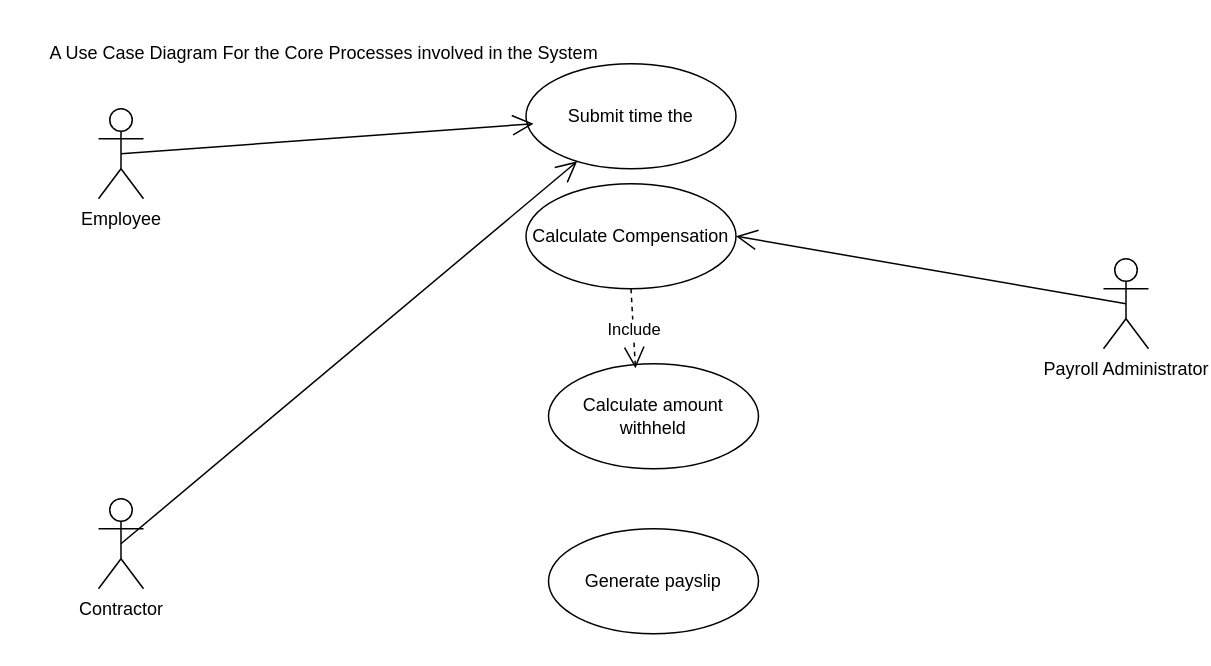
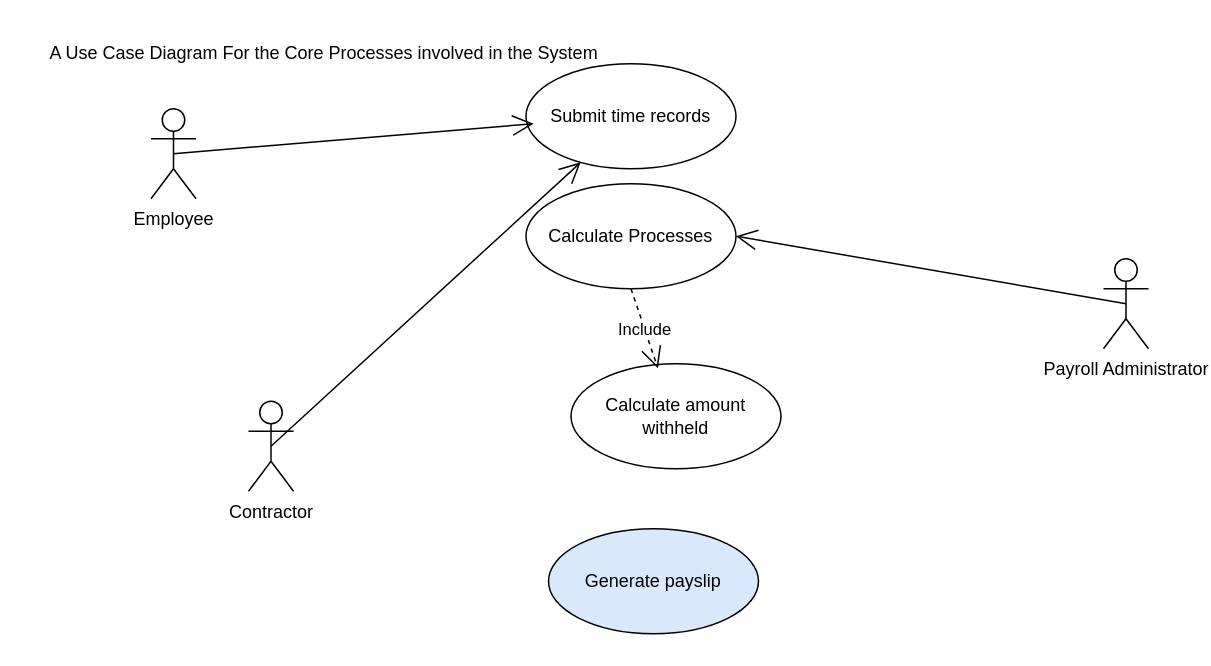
node "Submit time the": label "Submit time the" -> "Submit time records"
node "Employee": moved (121, 154) -> (173, 154)
node "Calculate Compensation": label "Calculate Compensation" -> "Calculate Processes"
node "Calculate amount withheld": moved (653, 416) -> (676, 416)
node "Contractor": moved (121, 544) -> (271, 446)
node "Generate payslip": fillcolor #ffffff -> #dae8fc
